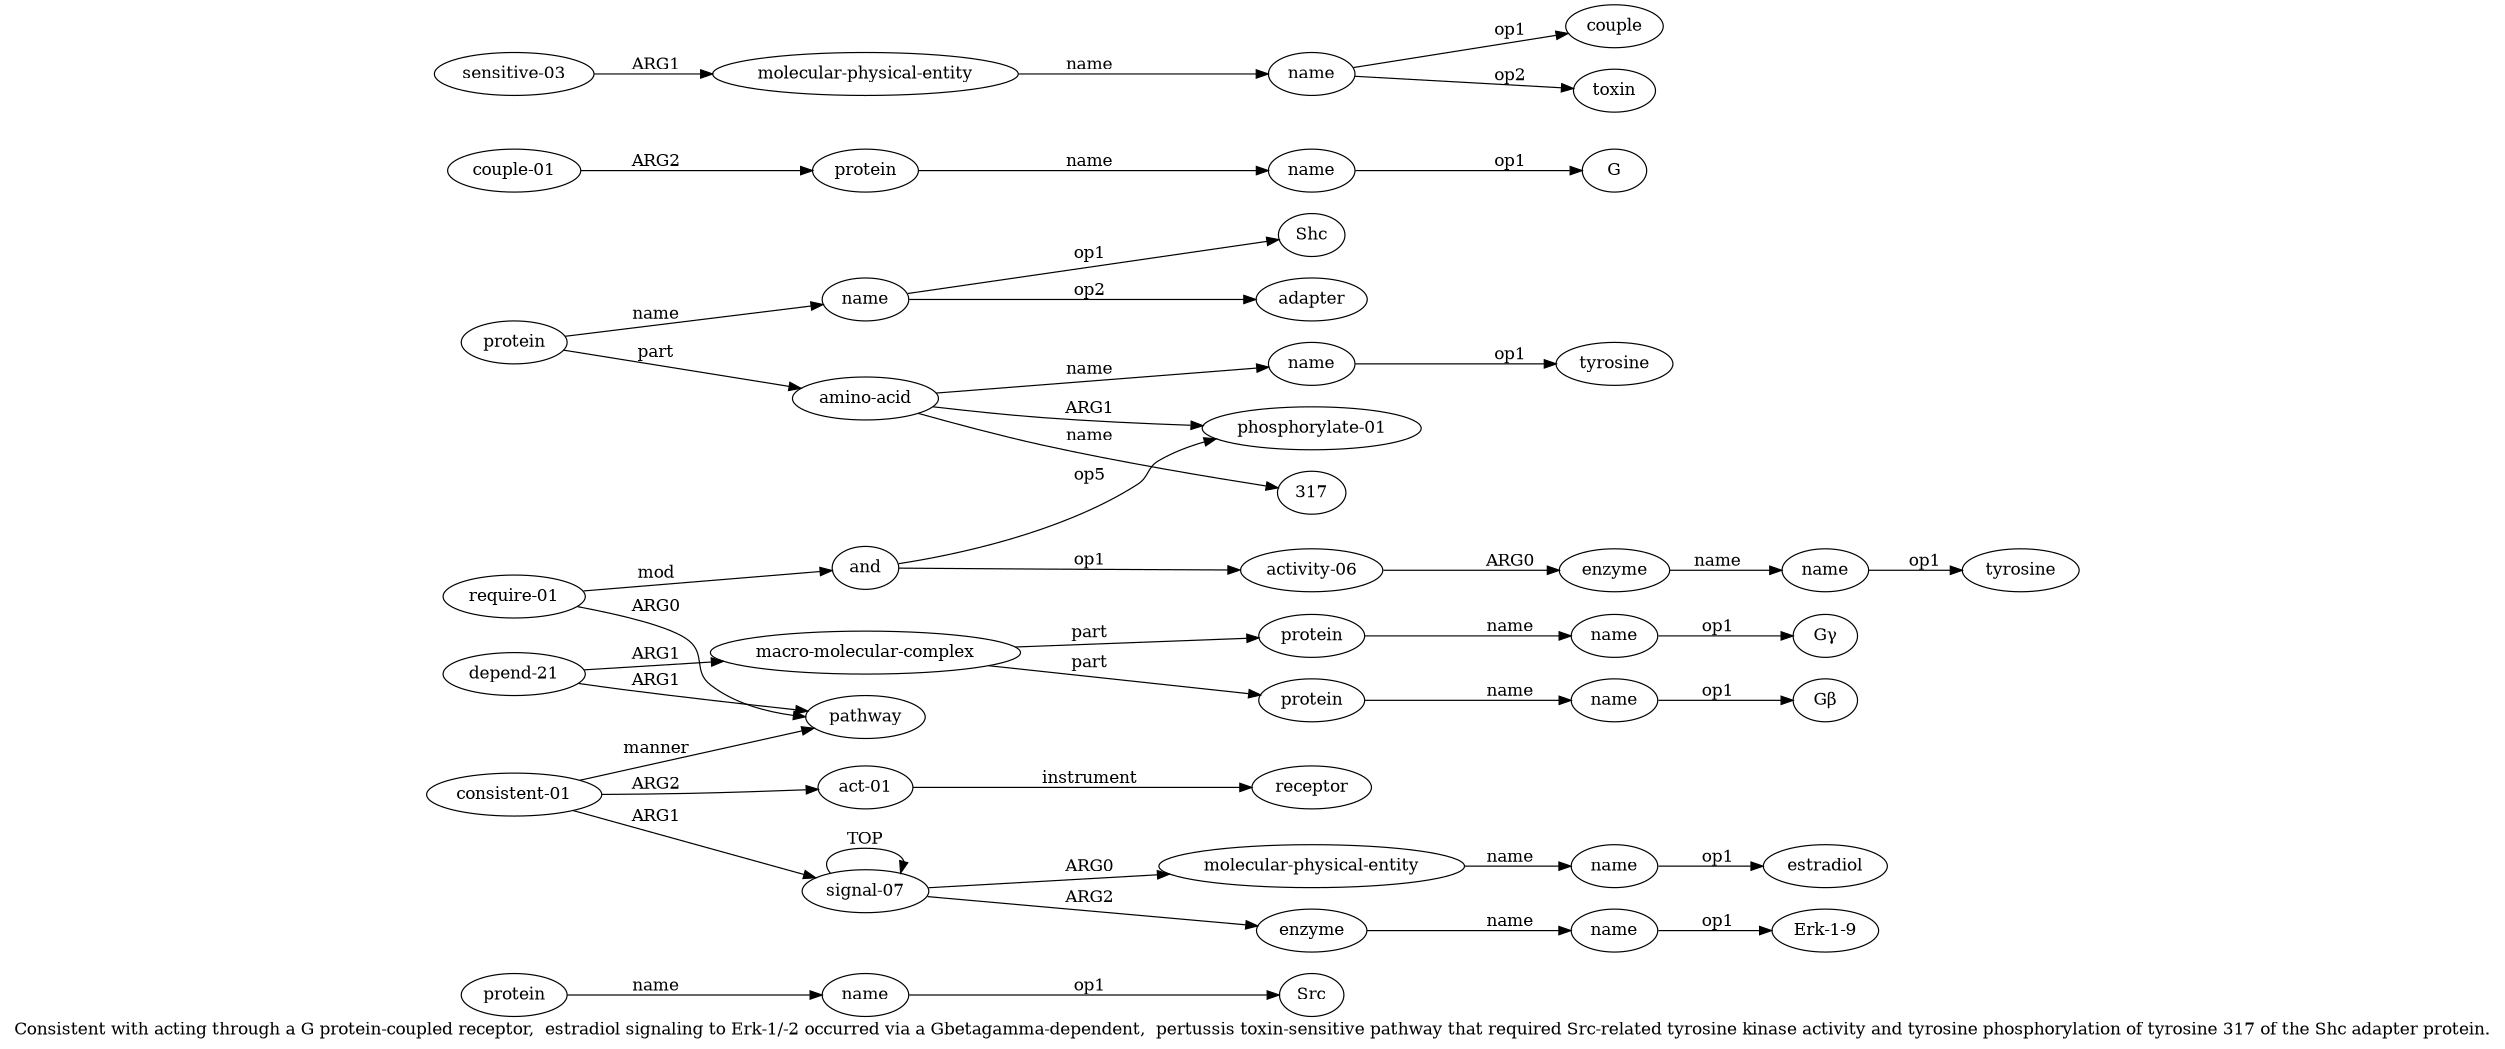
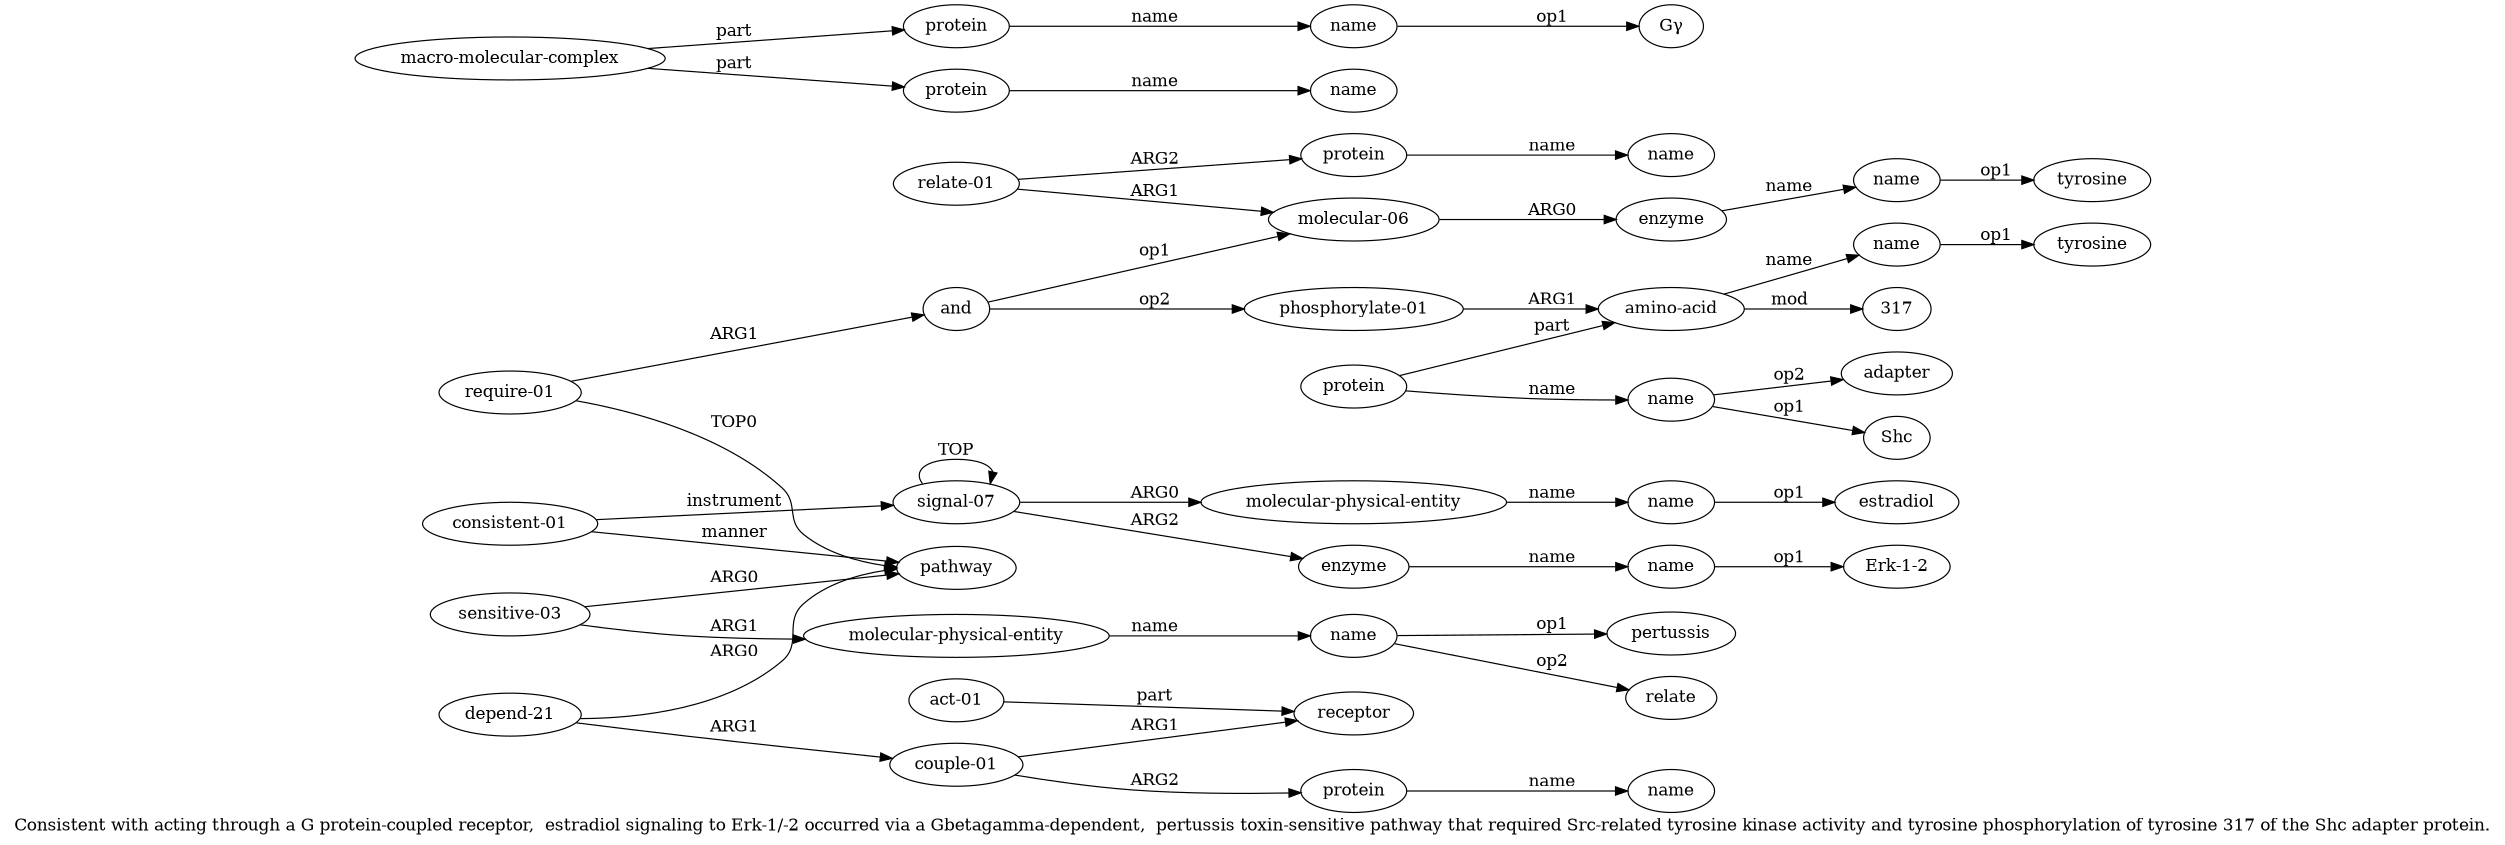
node "couple": label "couple" -> "pertussis"
node "toxin": label "toxin" -> "relate"
node "G": removed
node "relate-01": added
edge "amino-acid" -> "phosphorylate-01": reversed
edge "amino-acid" -> "317": label "name" -> "mod"
edge "and" -> "phosphorylate-01": label "op5" -> "op2"
node "activity-06": label "activity-06" -> "molecular-06"
edge "require-01" -> "and": label "mod" -> "ARG1"
edge "sensitive-03" -> "pathway": added, label "ARG0"
edge "require-01" -> "pathway": label "ARG0" -> "TOP0"
edge "depend-21" -> "macro-molecular-complex": now "depend-21" -> "couple-01"
edge "depend-21" -> "pathway": label "ARG1" -> "ARG0"
node "Gβ": removed
edge "couple-01" -> "receptor": added, label "ARG1"
edge "act-01" -> "receptor": label "instrument" -> "part"
edge "consistent-01" -> "act-01": removed, label "ARG2"
edge "consistent-01" -> "signal-07": label "ARG1" -> "instrument"
node "Erk-1-9": label "Erk-1-9" -> "Erk-1-2"
node "Src": removed
